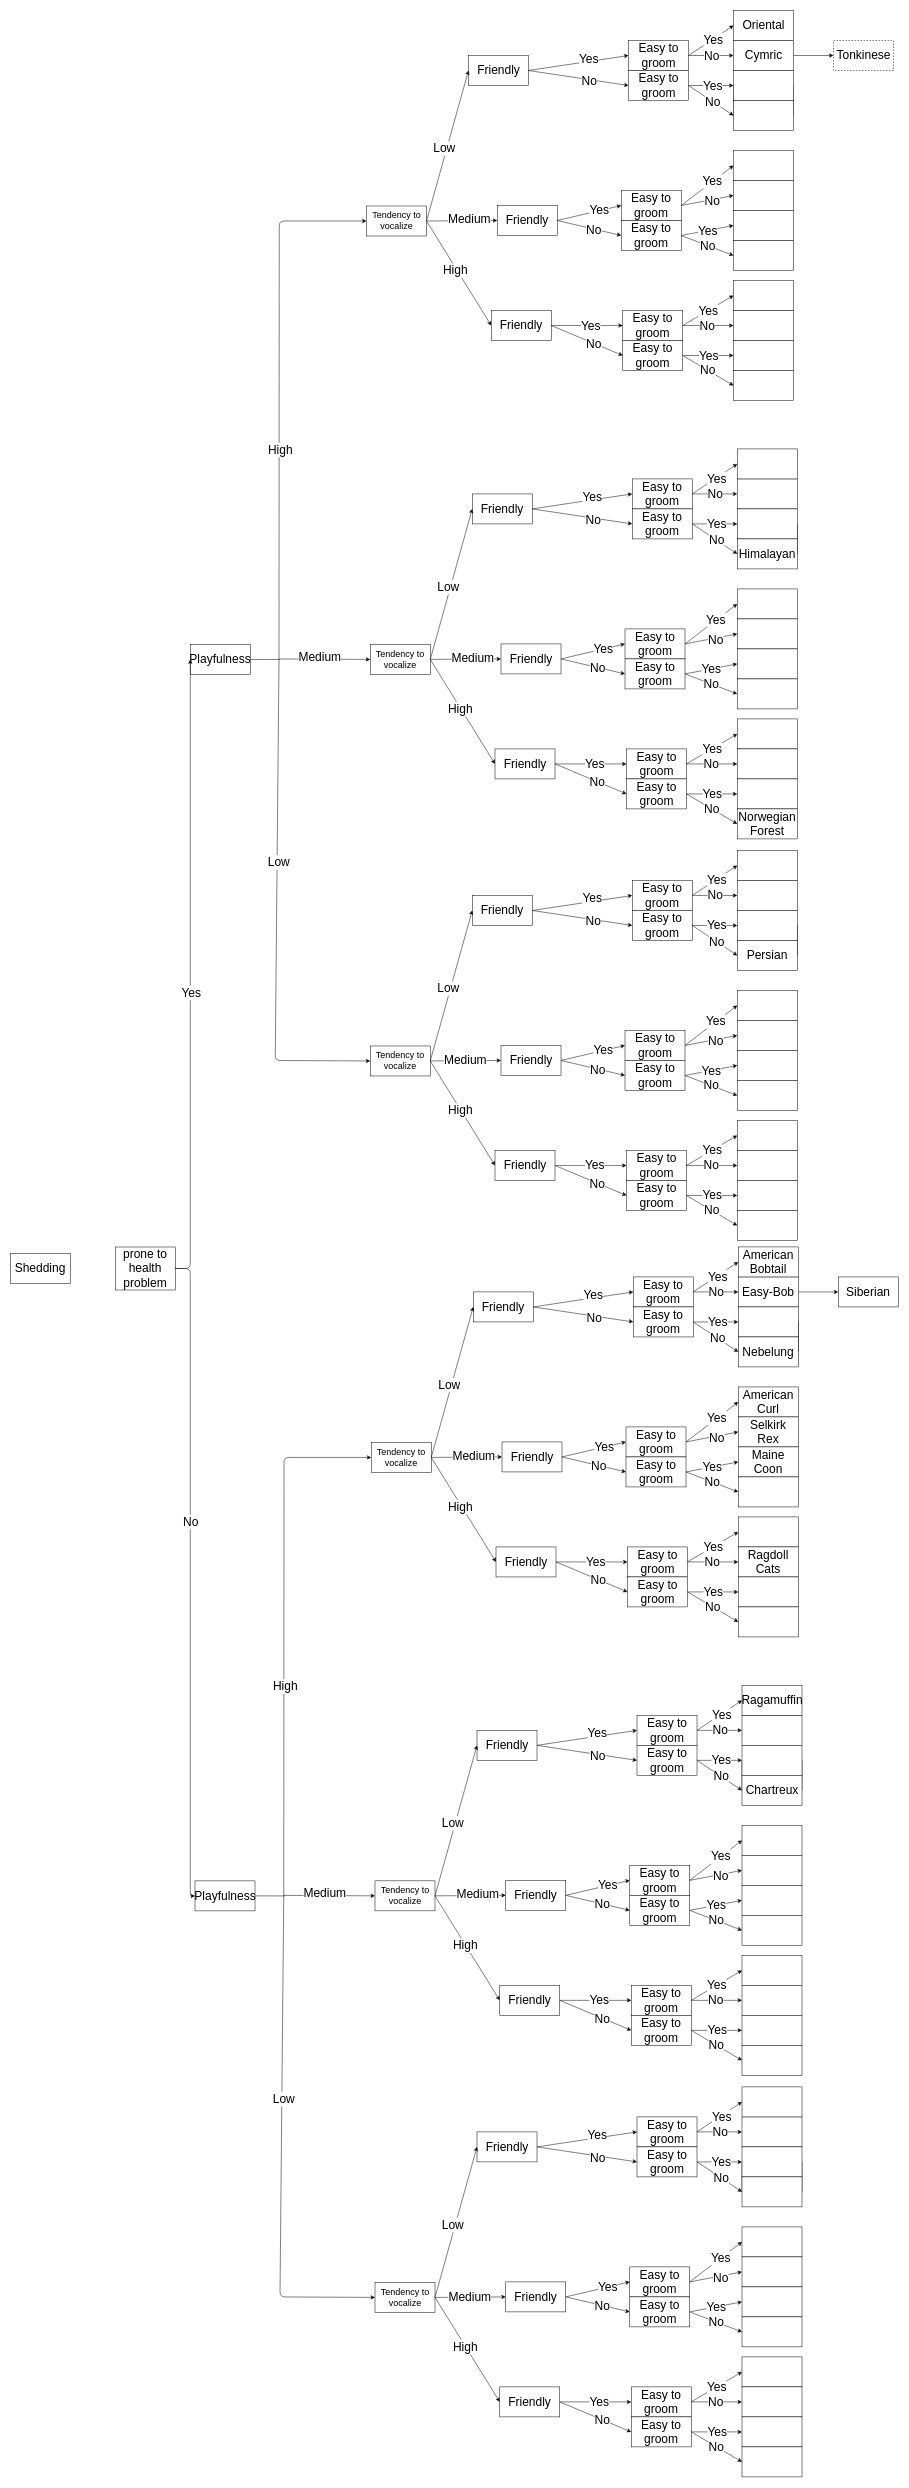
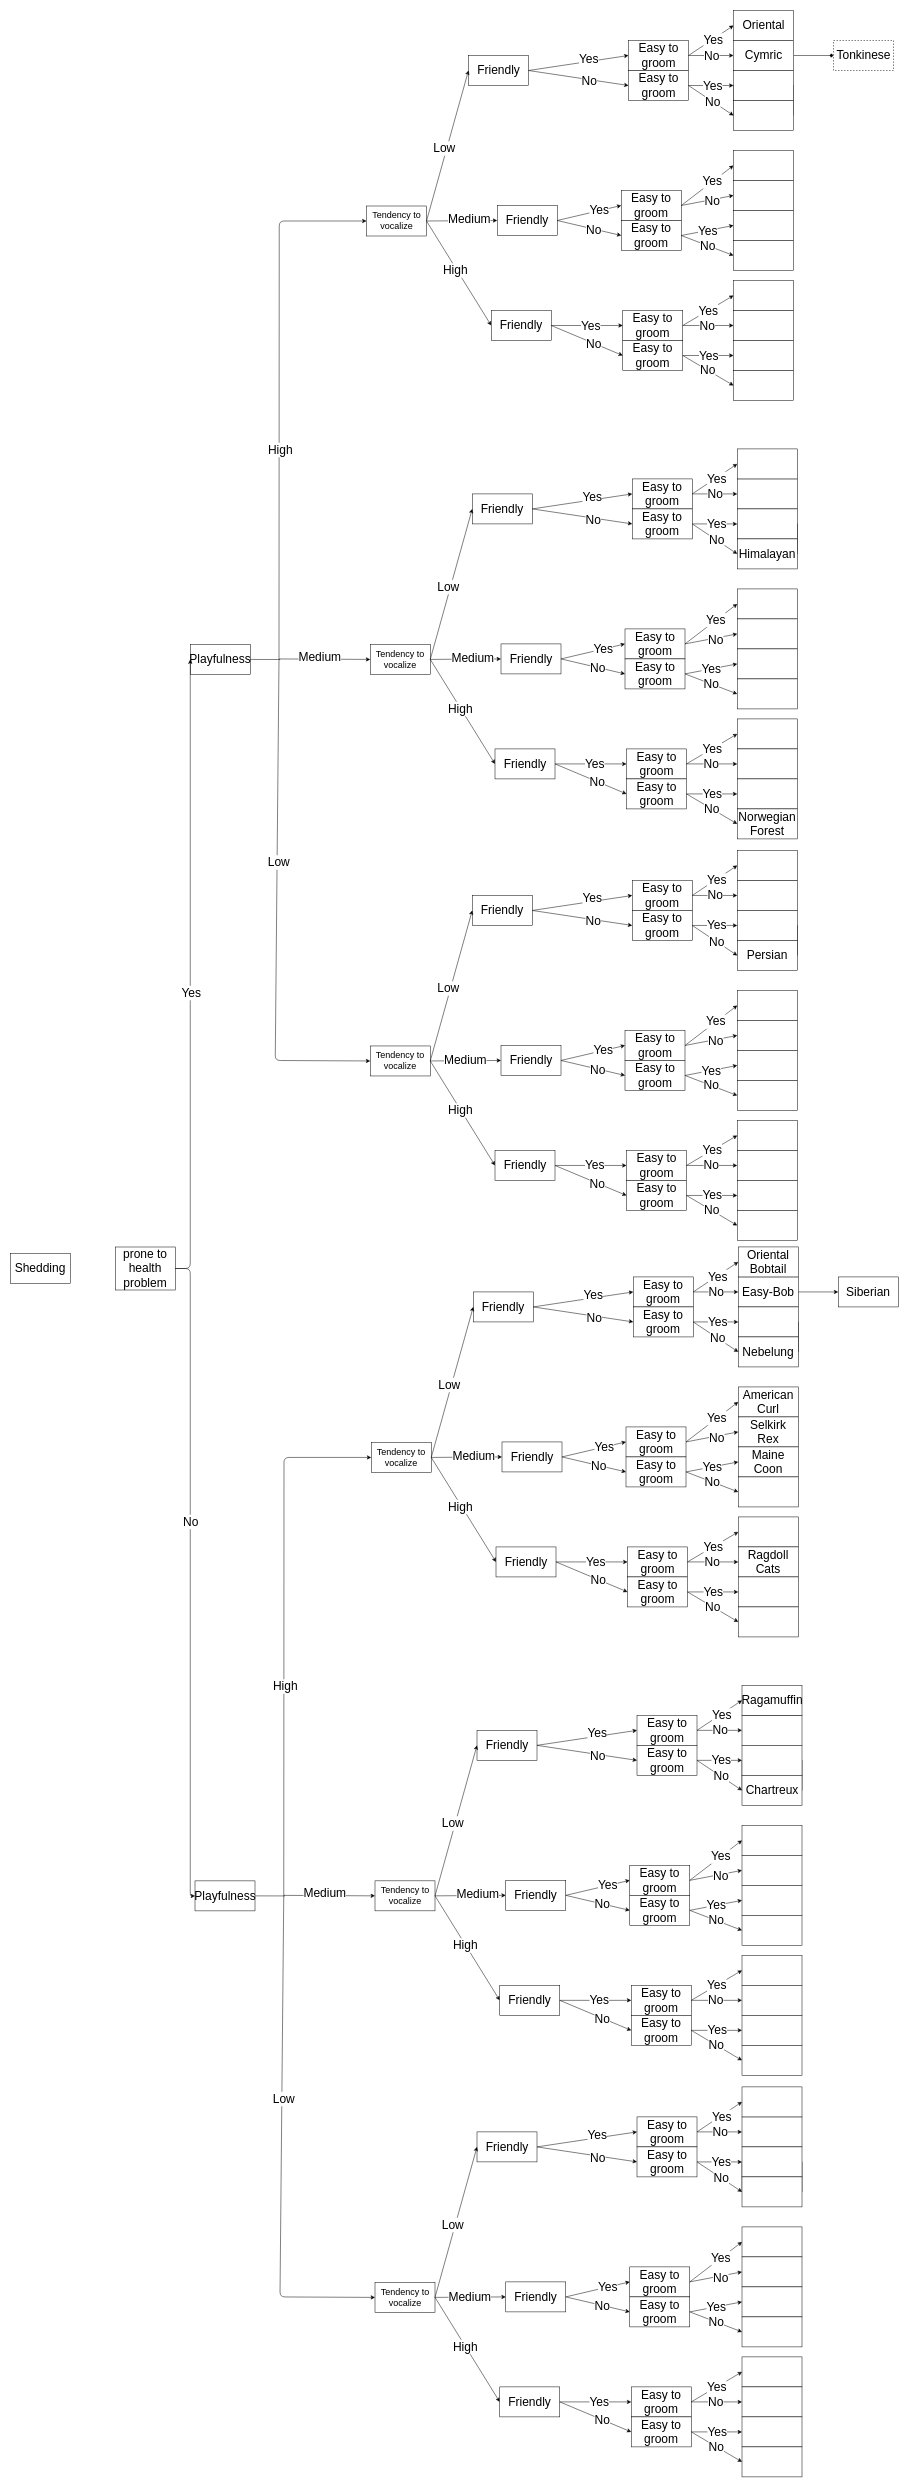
edge "Cymric" -> "Tonkinese": arrowhead classic -> diamond
node "American Bobtail": label "American Bobtail" -> "Oriental Bobtail"
